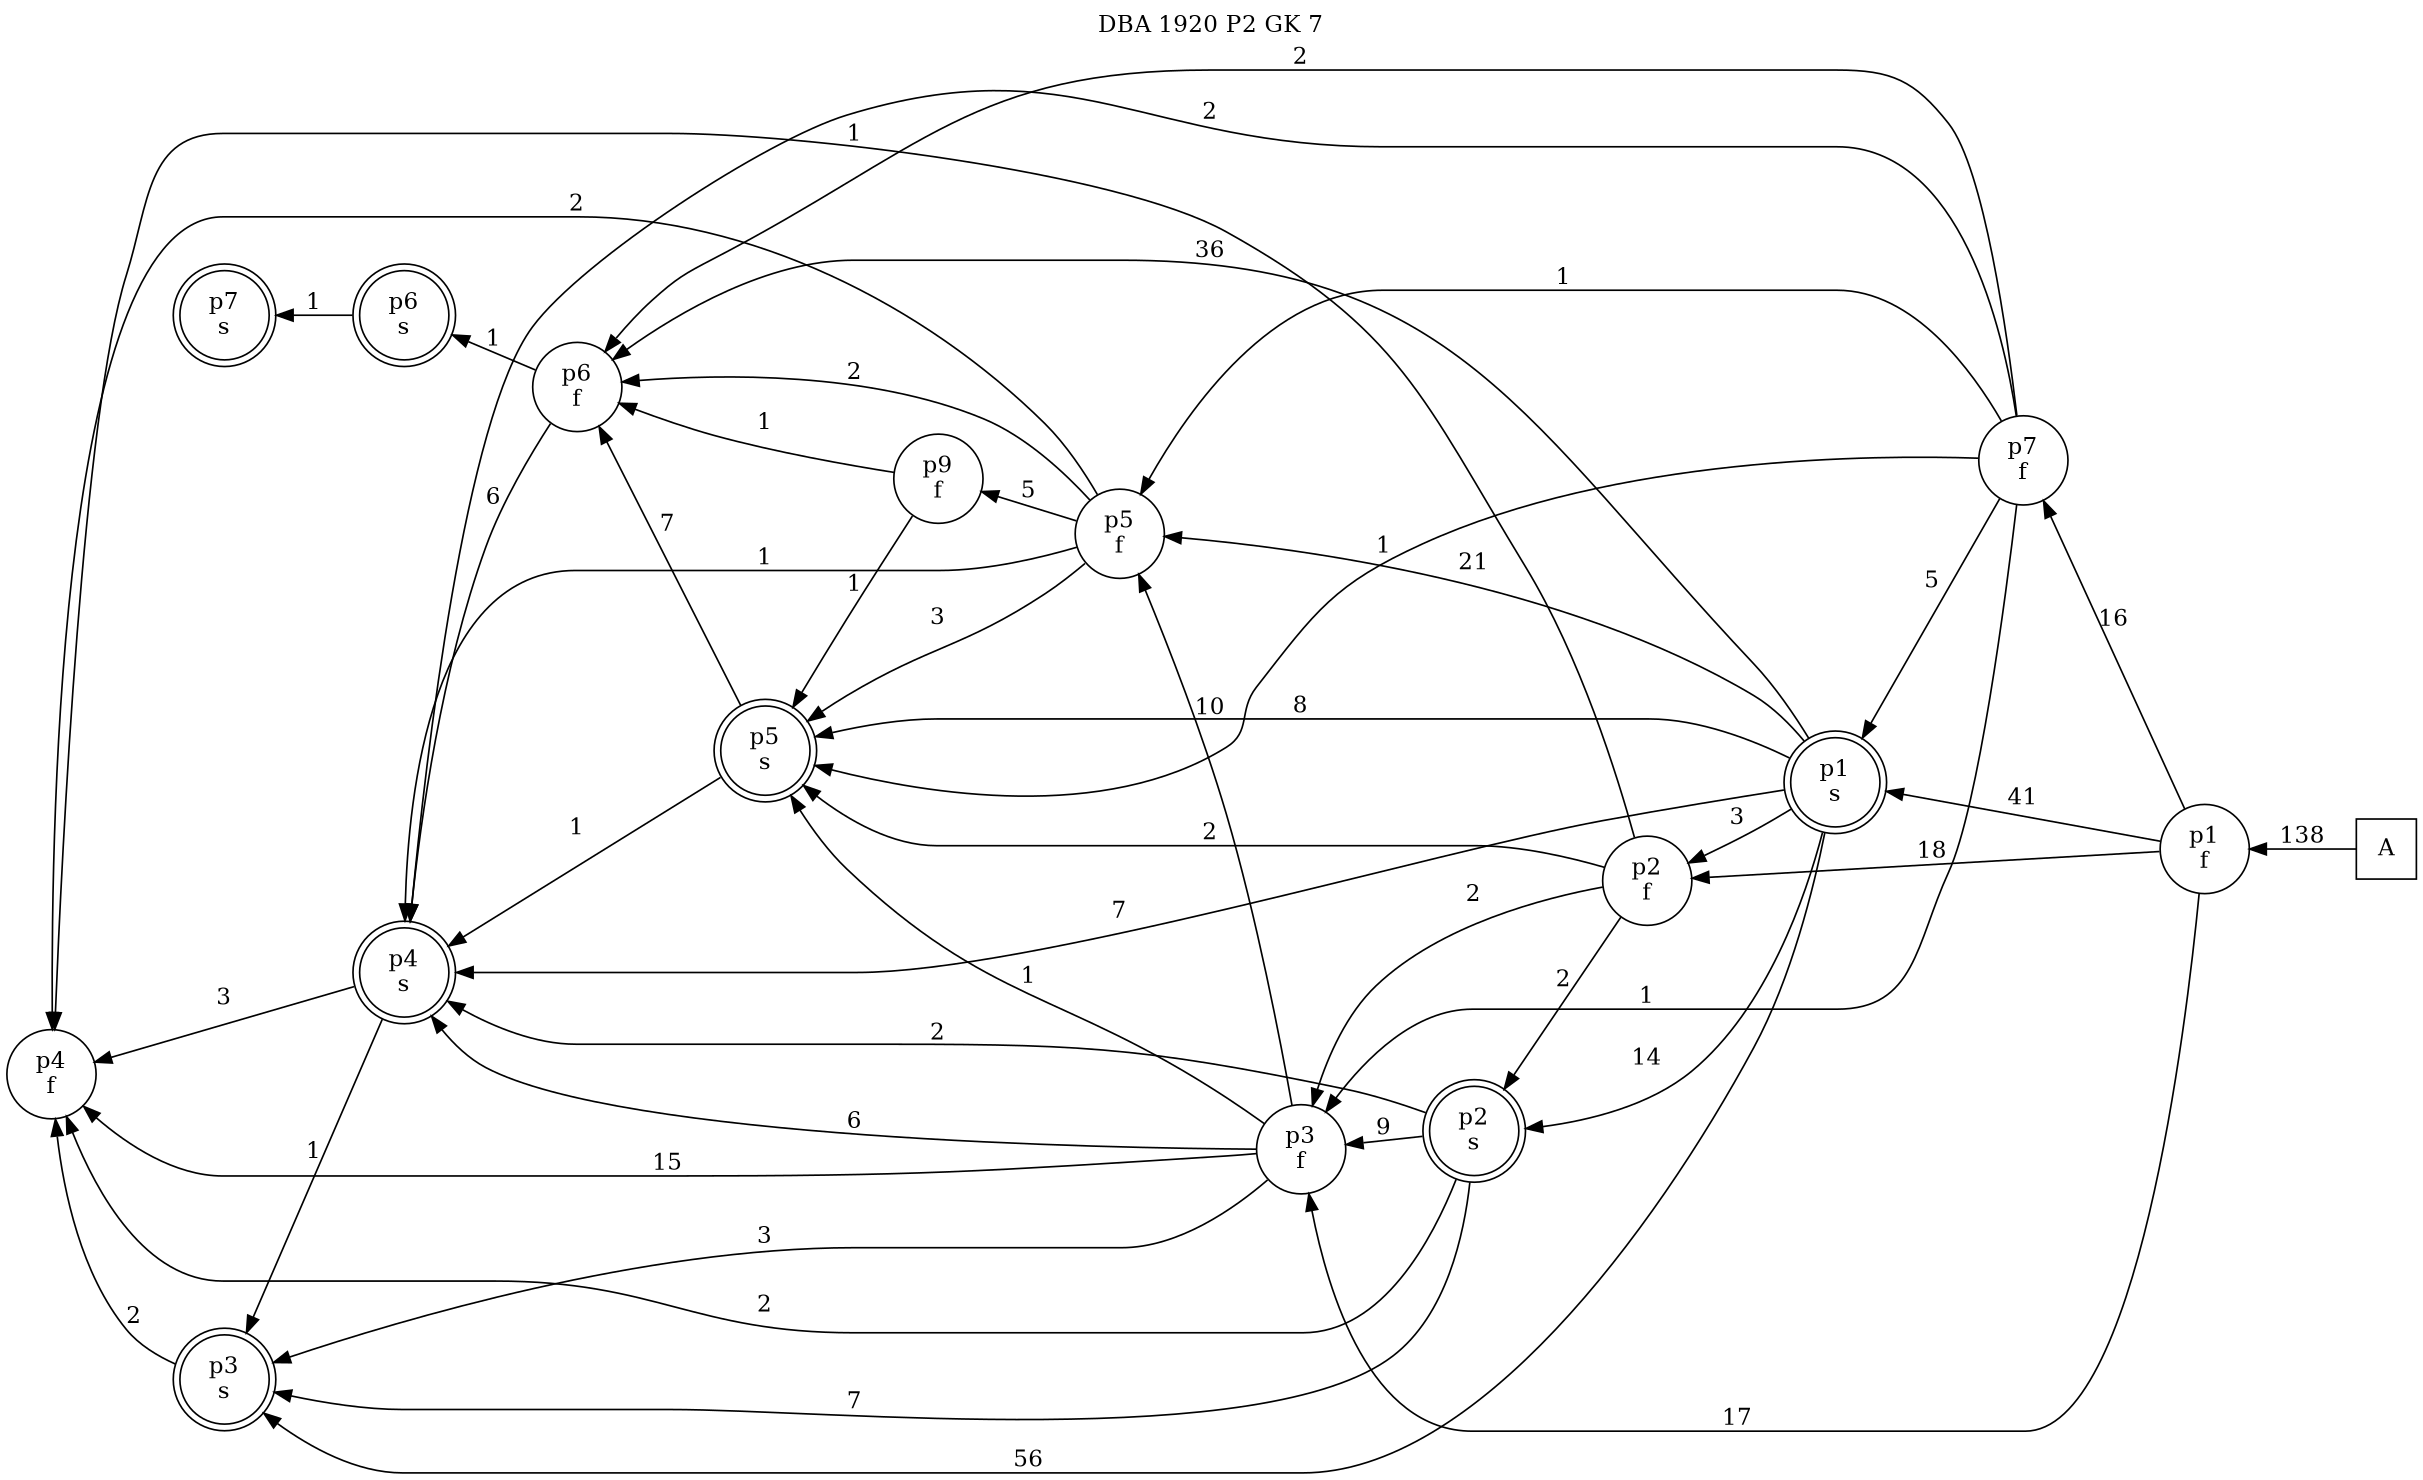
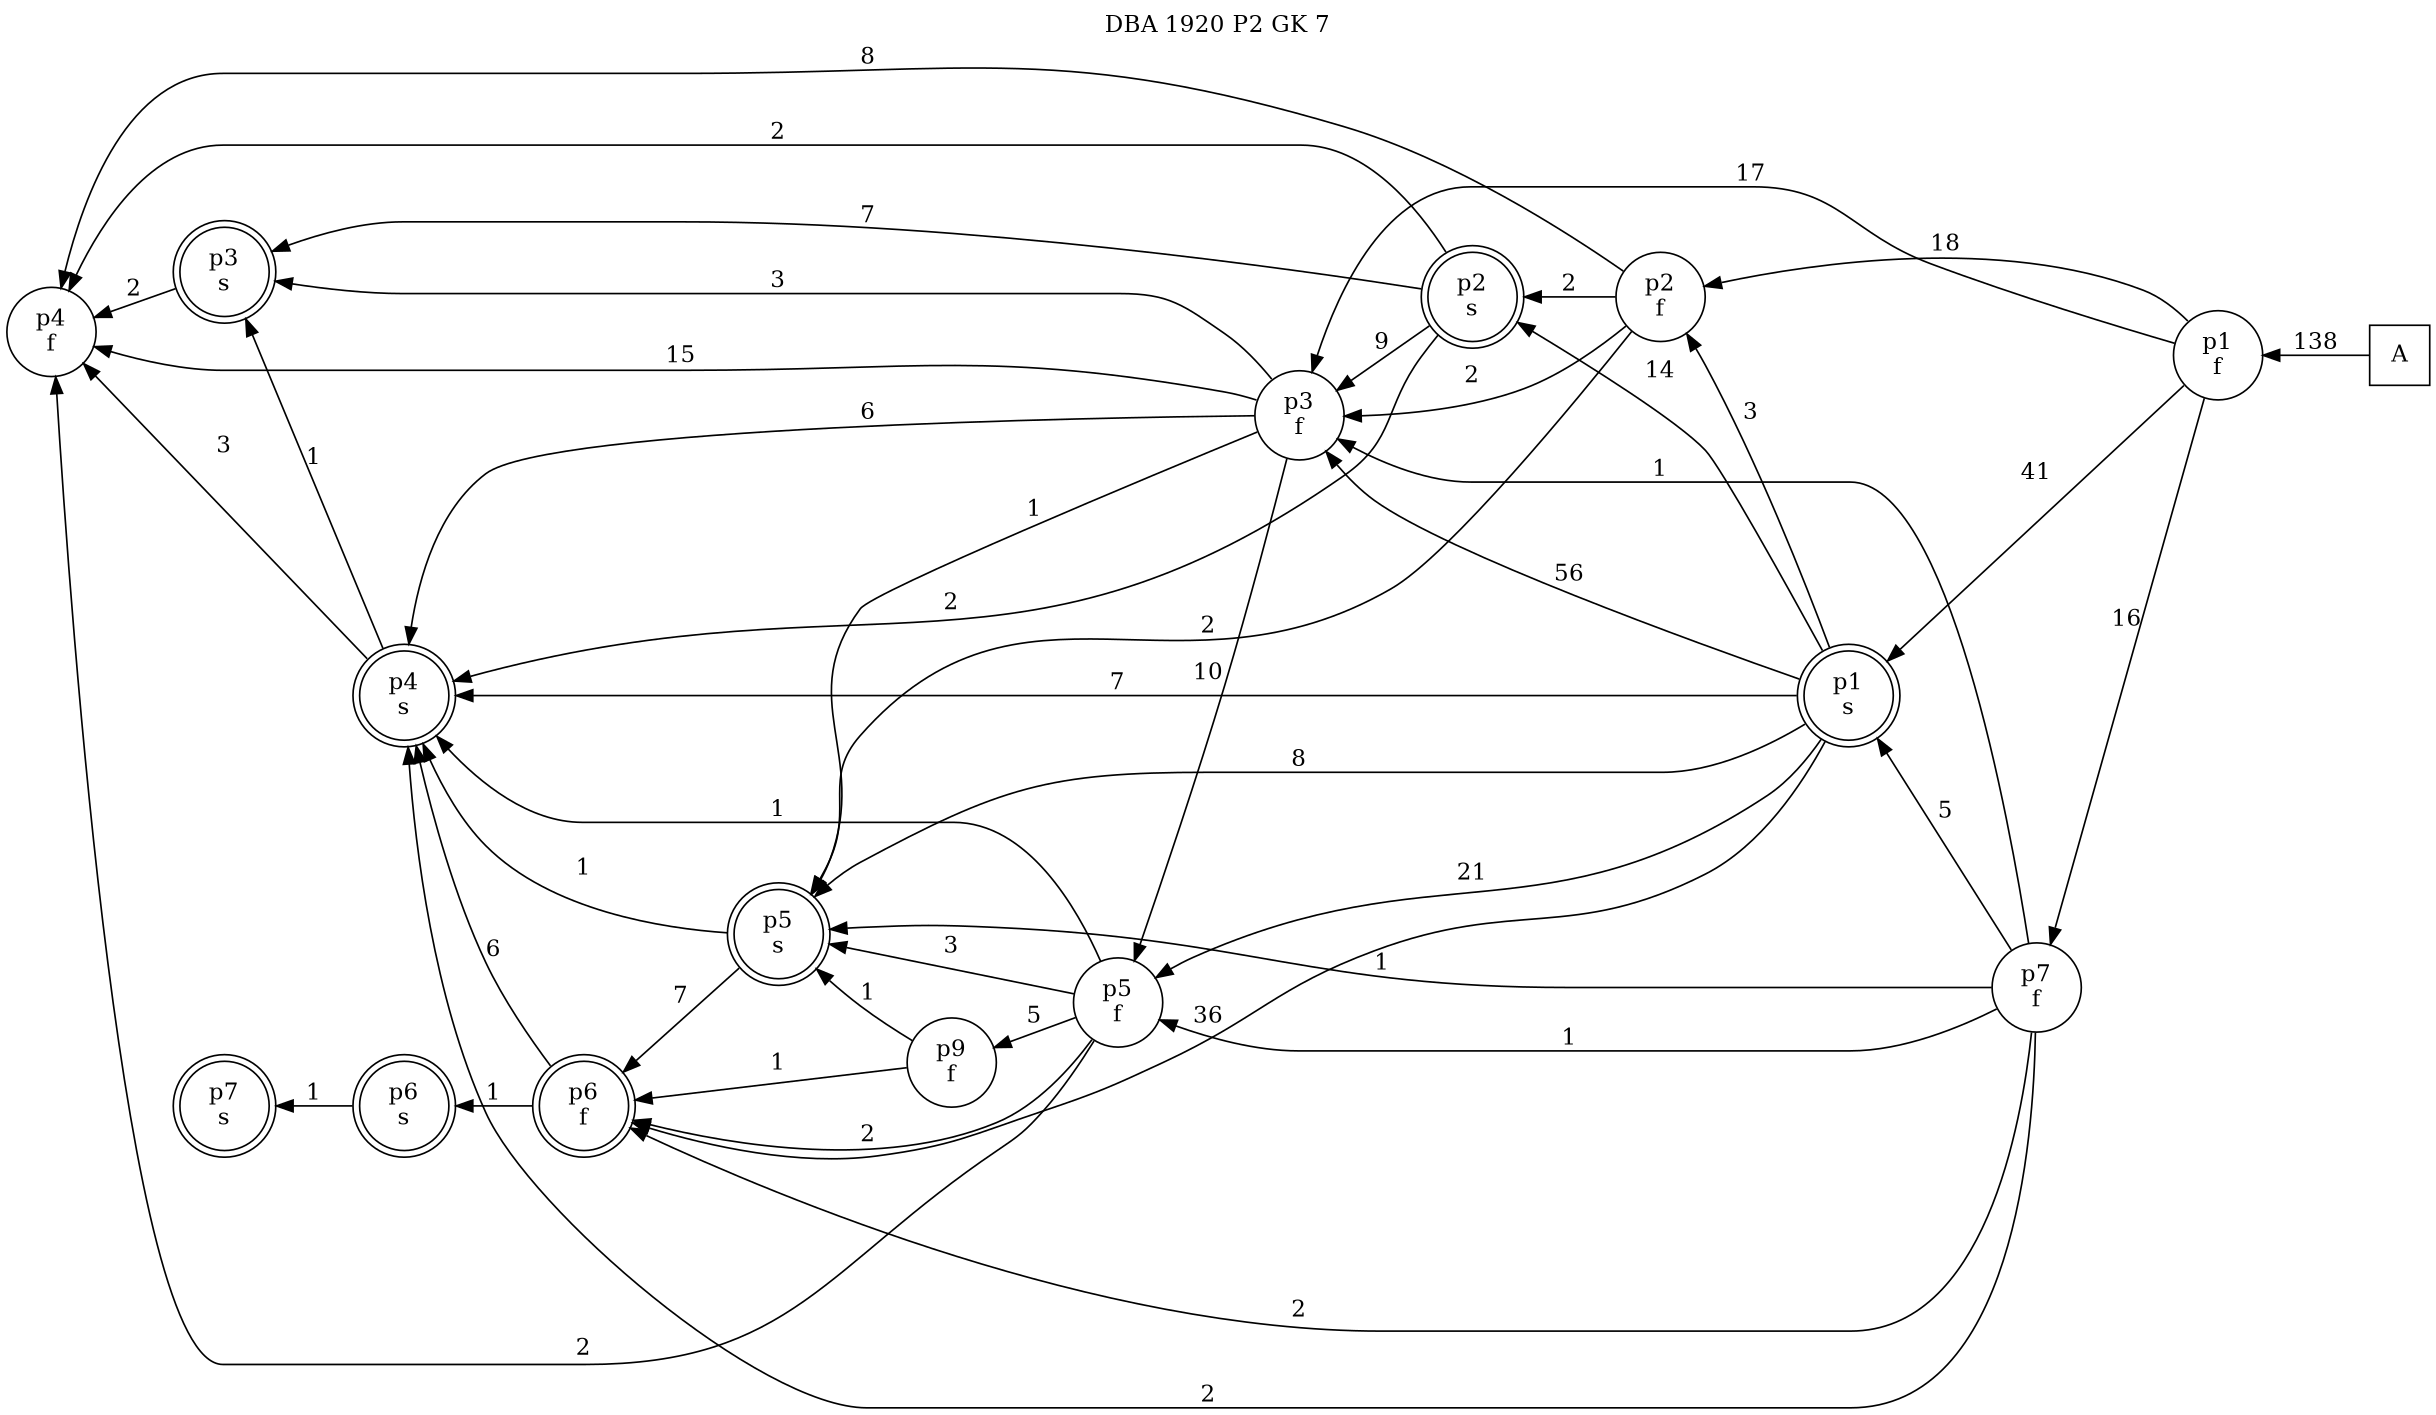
edge "p2 f" -> "p4 f": label "1" -> "8"
node "p6 f": shape circle -> doublecircle
edge "p1 s" -> "p3 s": now "p1 s" -> "p3 f"
